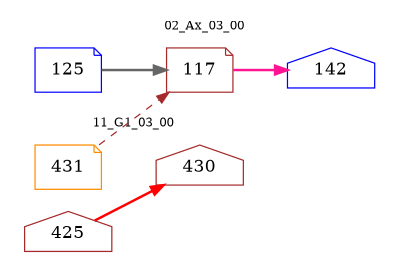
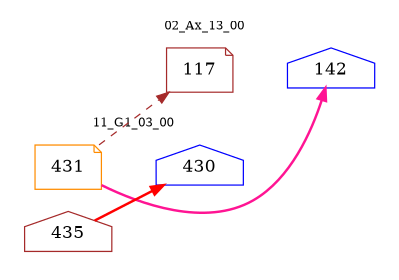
cluster "02_Ax_03_00": label "02_Ax_03_00" -> "02_Ax_13_00"
node "125": removed
edge "117" -> "142": now "431" -> "142"
node "430": color brown -> blue
node "425": label "425" -> "435"
